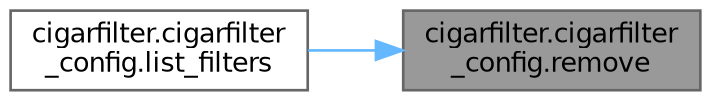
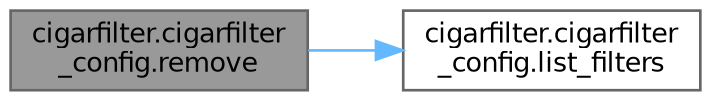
edge "cigarfilter.cigarfilter _config.list_filters" -> "cigarfilter.cigarfilter _config.remove": reversed
